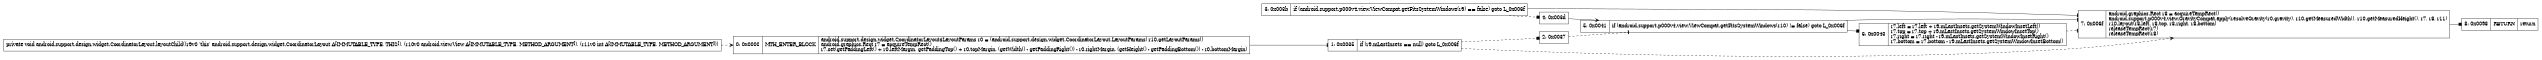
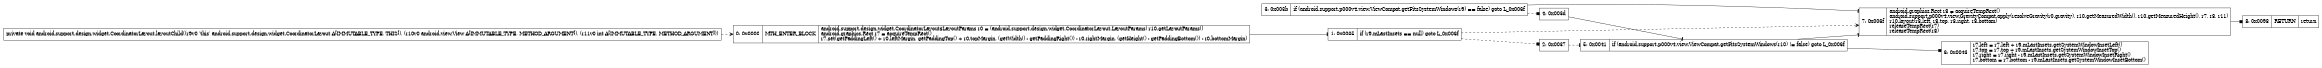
edge "4: 0x003d" -> "5: 0x0041": arrowhead vee -> tee
edge "6: 0x0043" -> "7: 0x006f": removed
